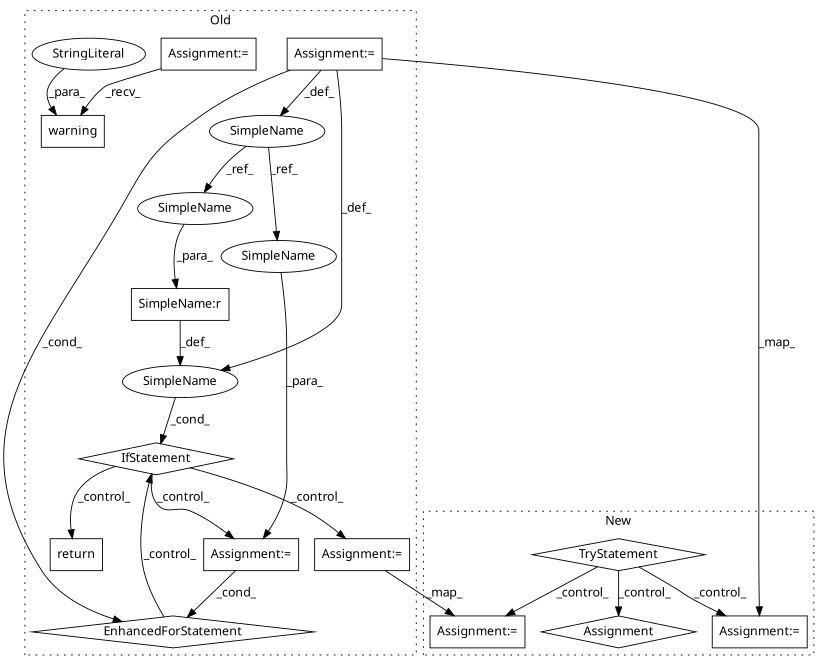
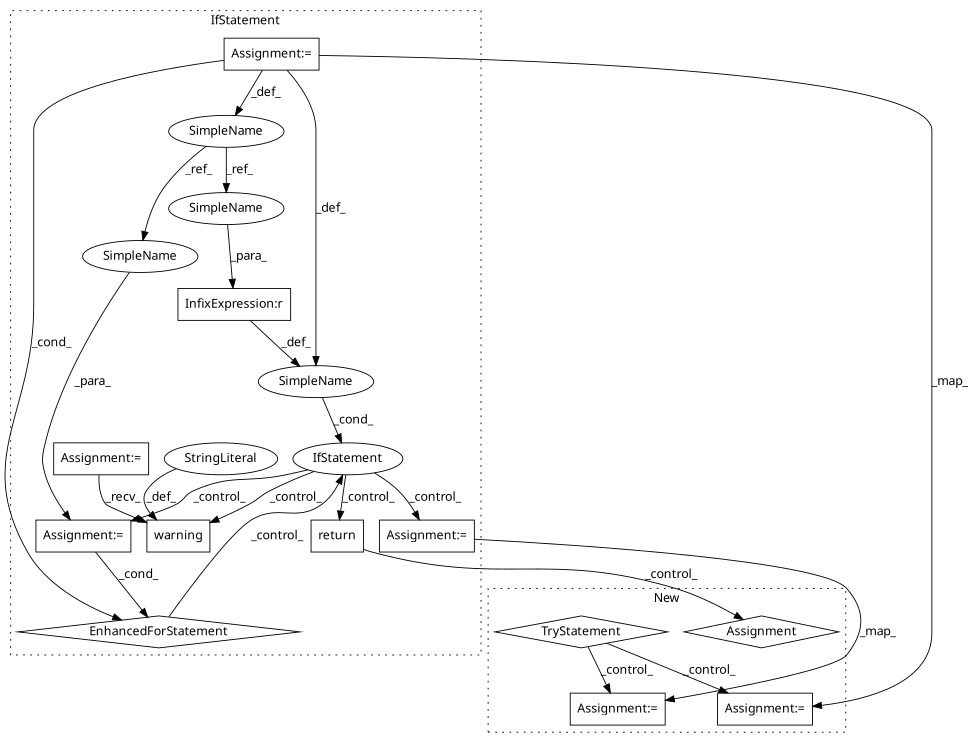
cluster "Old": label "Old" -> "IfStatement"
edge "StringLiteral" -> "warning": label "_para_" -> "_def_"
node "SimpleName:r": label "SimpleName:r" -> "InfixExpression:r"
node "IfStatement": shape diamond -> ellipse
edge "IfStatement" -> "warning": added, label "_control_"
edge "TryStatement" -> "Assignment": now "return" -> "Assignment"
